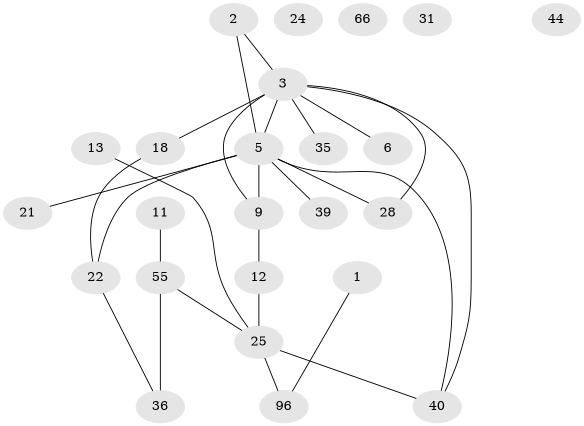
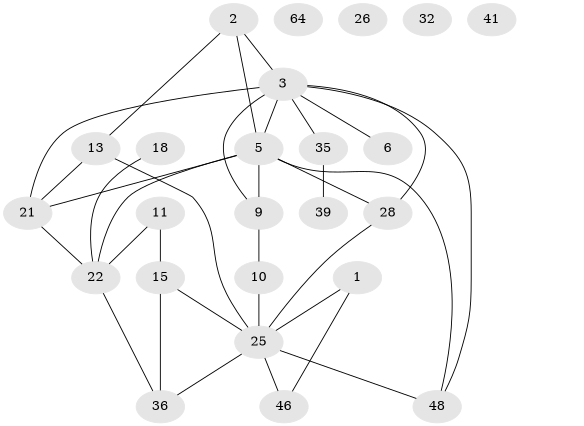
node "24": label "24" -> "64"
node "66": label "66" -> "26"
node "31": label "31" -> "32"
node "41": added
node "44": removed
edge "2" -- "13": added
edge "3" -- "18": now "3" -- "21"
edge "13" -- "21": added
edge "5" -- "39": now "35" -- "39"
edge "21" -- "22": added
edge "11" -- "22": added
edge "28" -- "25": added
node "55": label "55" -> "15"
node "12": label "12" -> "10"
edge "1" -- "25": added
edge "25" -- "36": added
node "96": label "96" -> "46"
node "40": label "40" -> "48"
